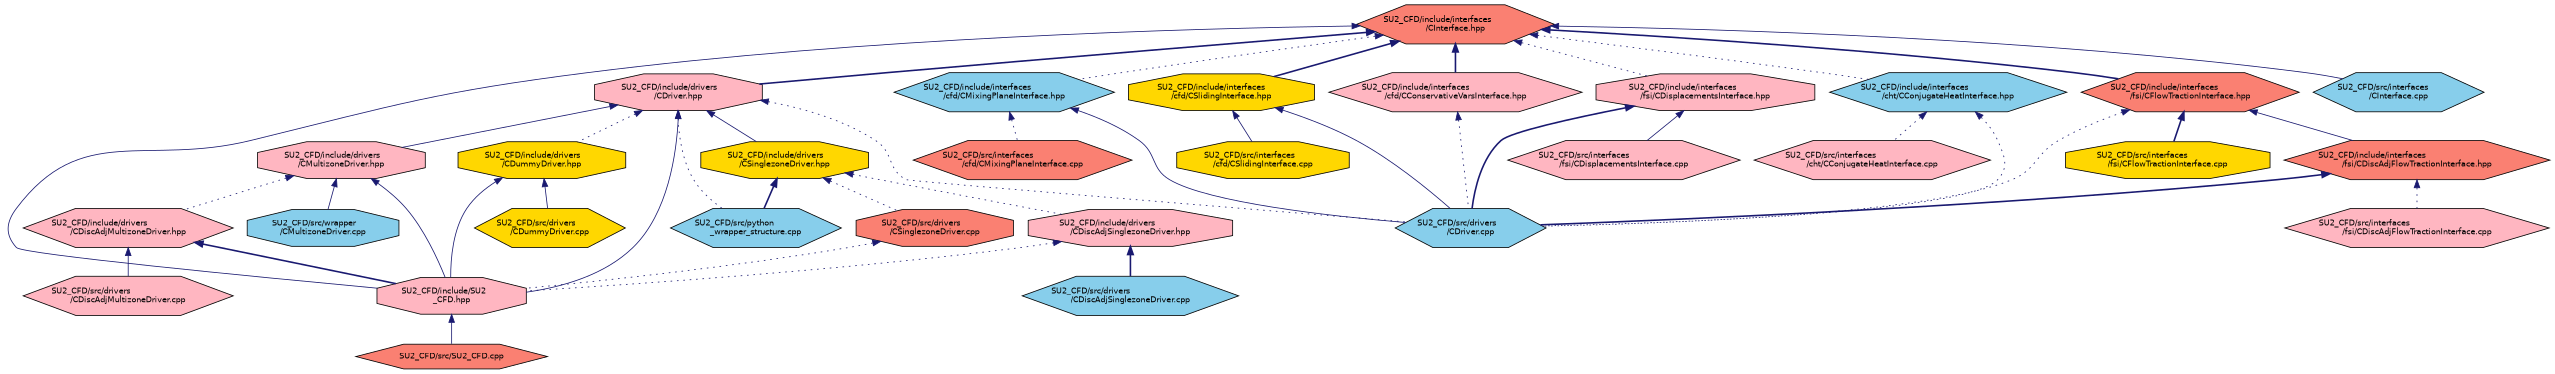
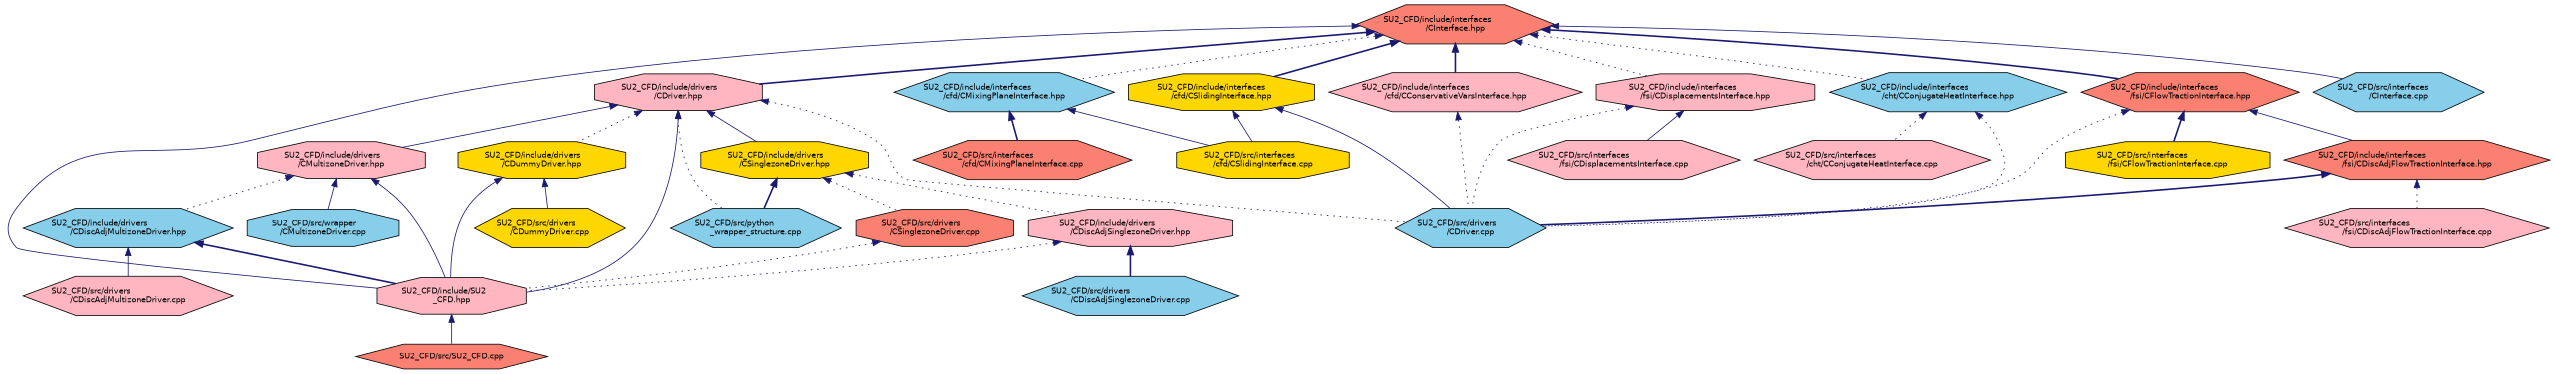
edge "SU2_CFD/src/interfaces /cfd/CMixingPlaneInterface.cpp" -> "SU2_CFD/include/interfaces /cfd/CMixingPlaneInterface.hpp": style dotted -> bold
edge "SU2_CFD/src/drivers /CDriver.cpp" -> "SU2_CFD/include/interfaces /fsi/CDisplacementsInterface.hpp": style bold -> dotted
edge "SU2_CFD/src/drivers /CDriver.cpp" -> "SU2_CFD/include/interfaces /cfd/CMixingPlaneInterface.hpp": now "SU2_CFD/src/interfaces /cfd/CSlidingInterface.cpp" -> "SU2_CFD/include/interfaces /cfd/CMixingPlaneInterface.hpp"
node "SU2_CFD/include/drivers /CDiscAdjMultizoneDriver.hpp": fillcolor lightpink -> skyblue
